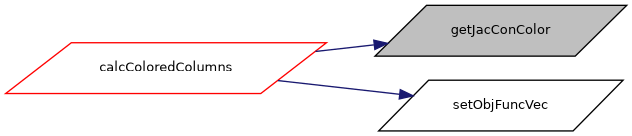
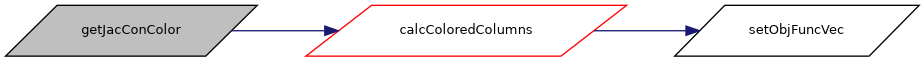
edge "calcColoredColumns" -> "getJacConColor": reversed
